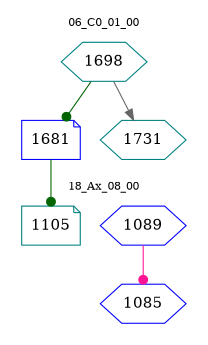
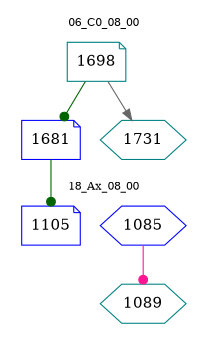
cluster "06_C0_01_00": label "06_C0_01_00" -> "06_C0_08_00"
node "1698": shape hexagon -> note
node "1105": color teal -> blue
node "1089": color blue -> teal
edge "1089" -> "1085": reversed
